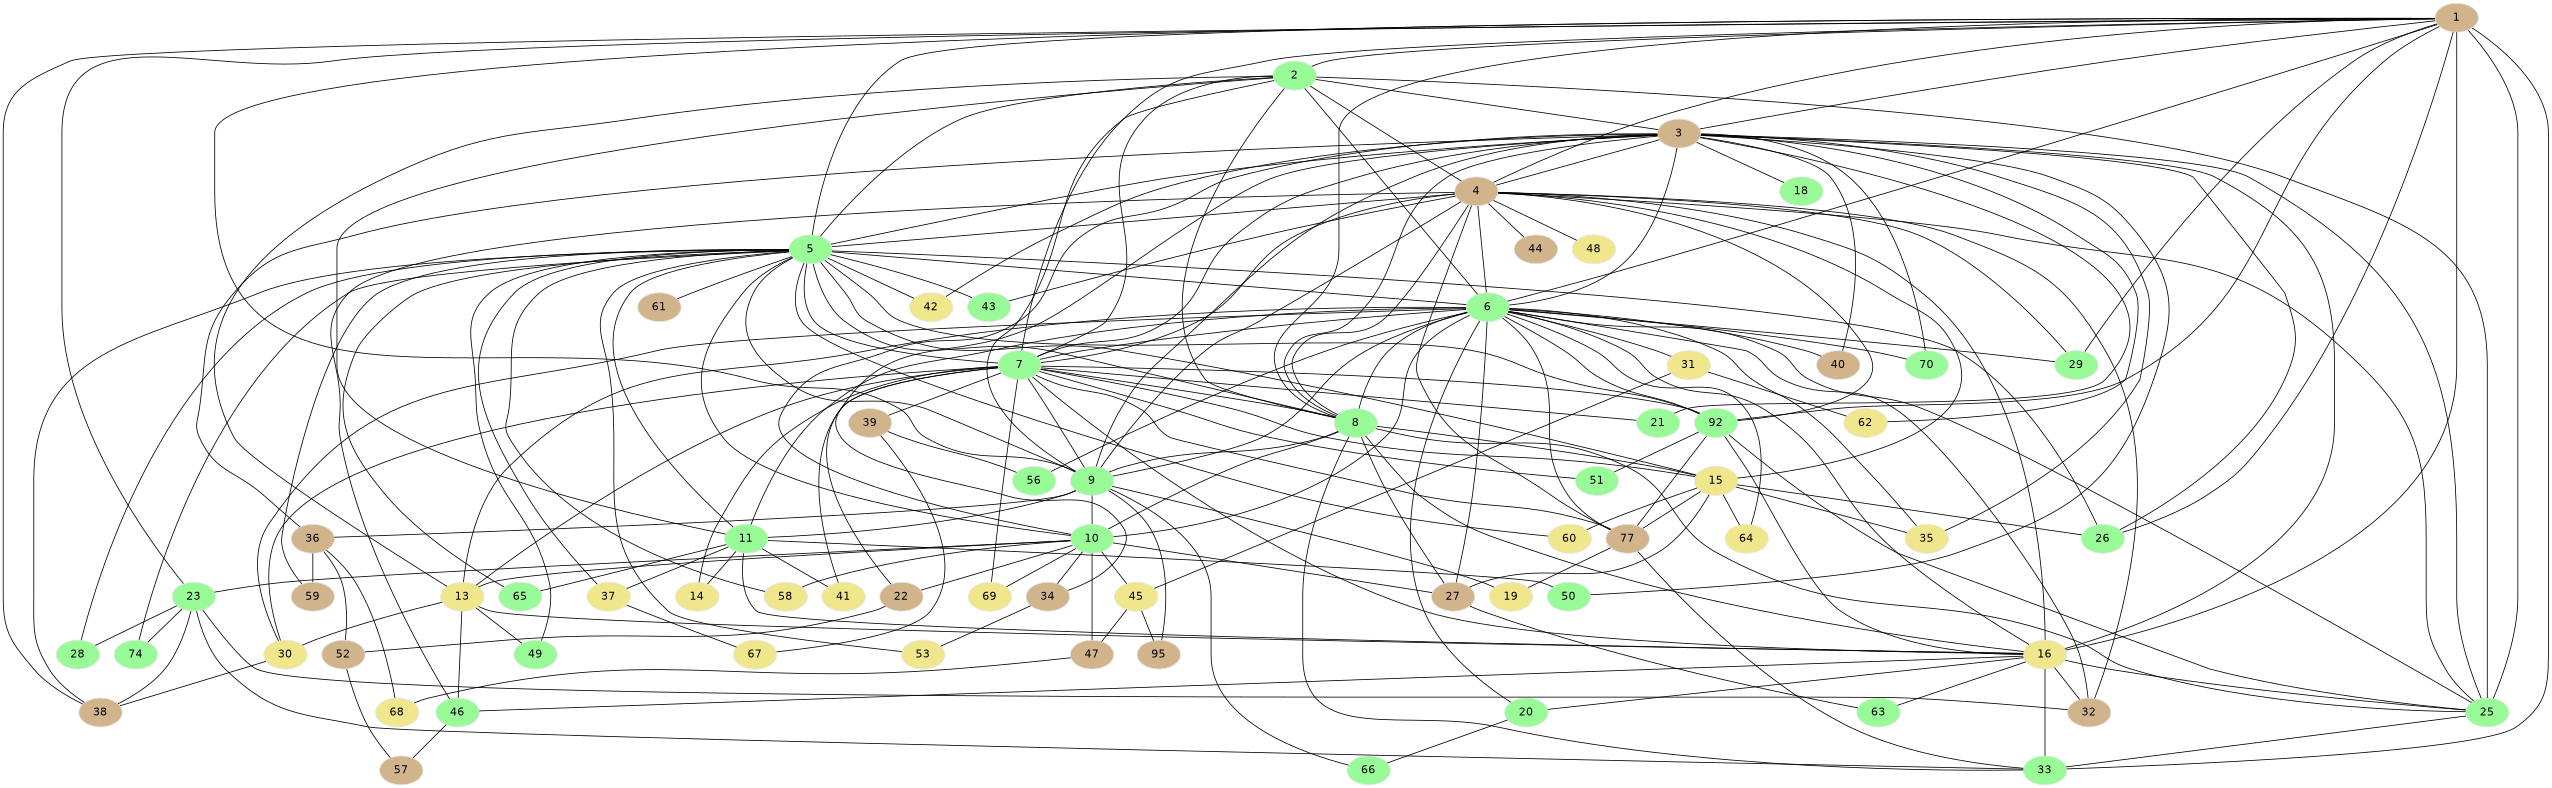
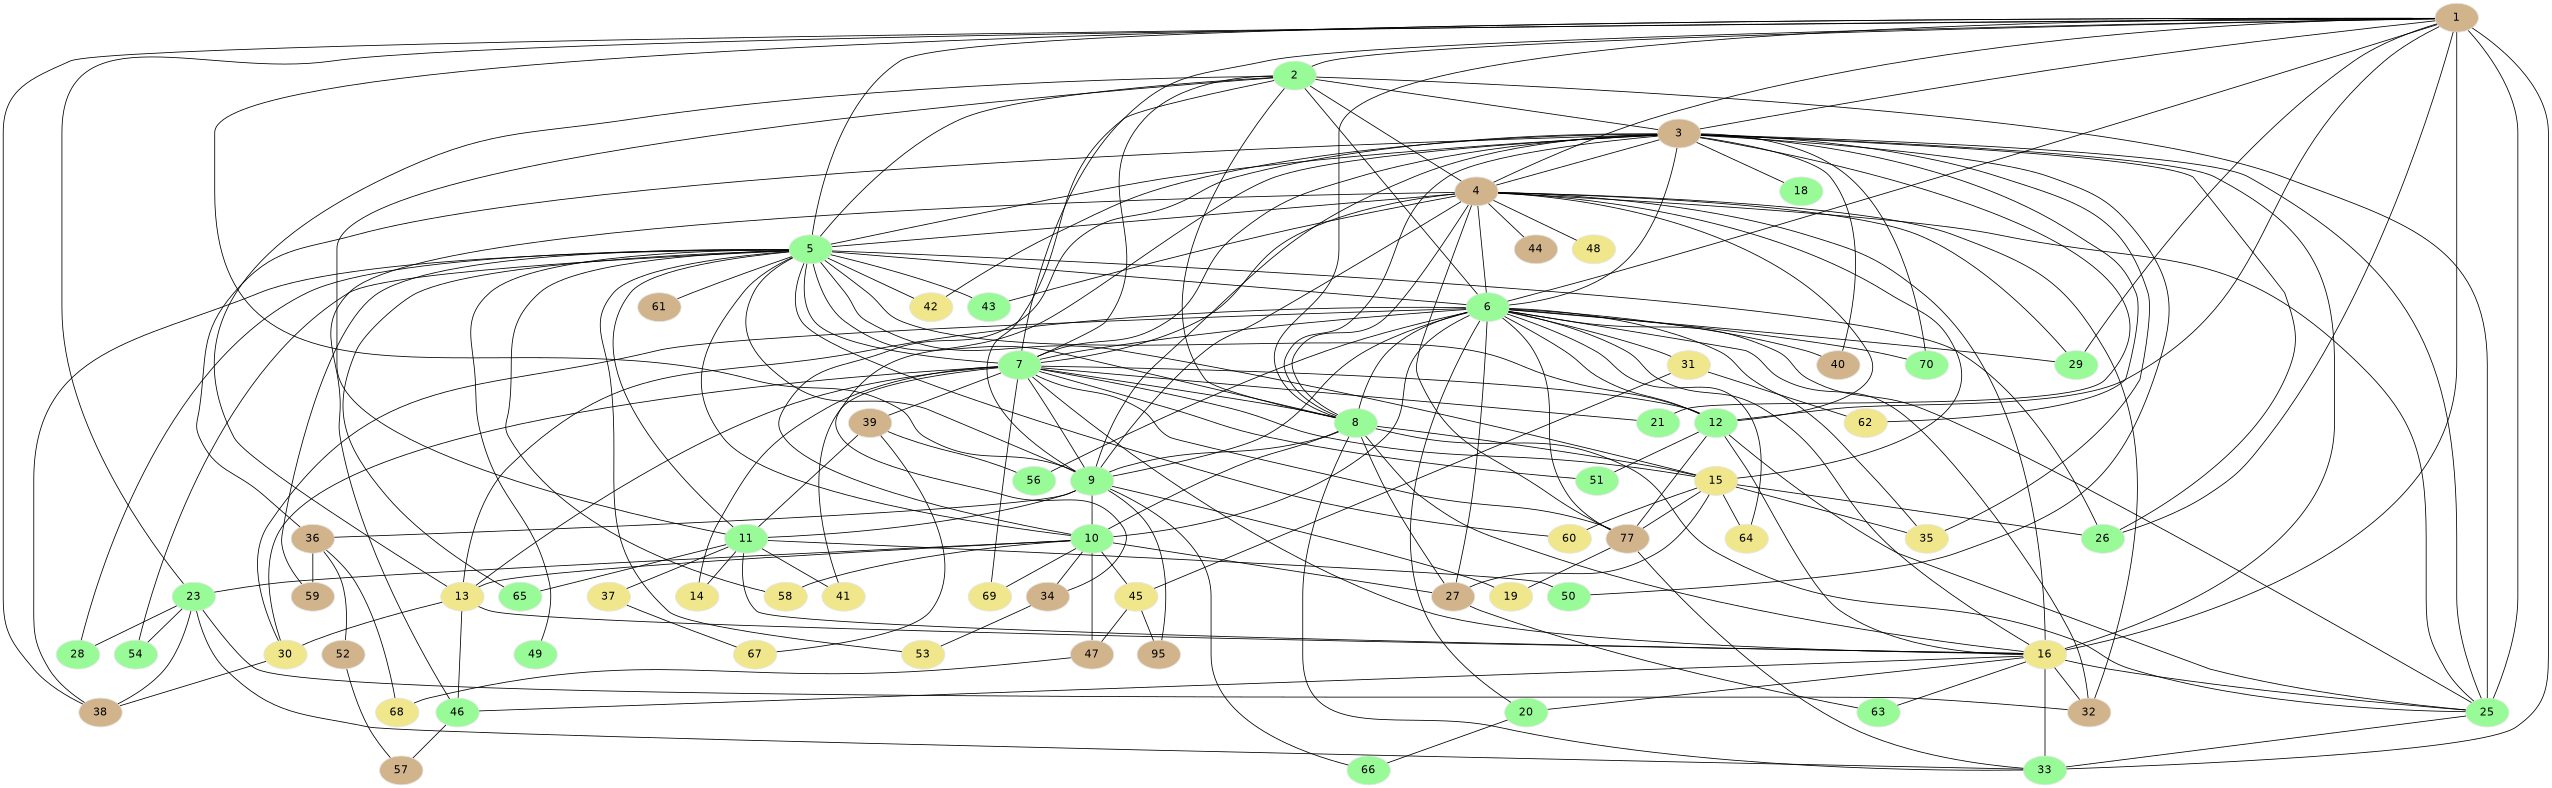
edge "5" -- "37": removed
edge "6" -- "11": now "39" -- "11"
node "92": label "92" -> "12"
node "22": removed
edge "13" -- "49": removed
node "74": label "74" -> "54"
